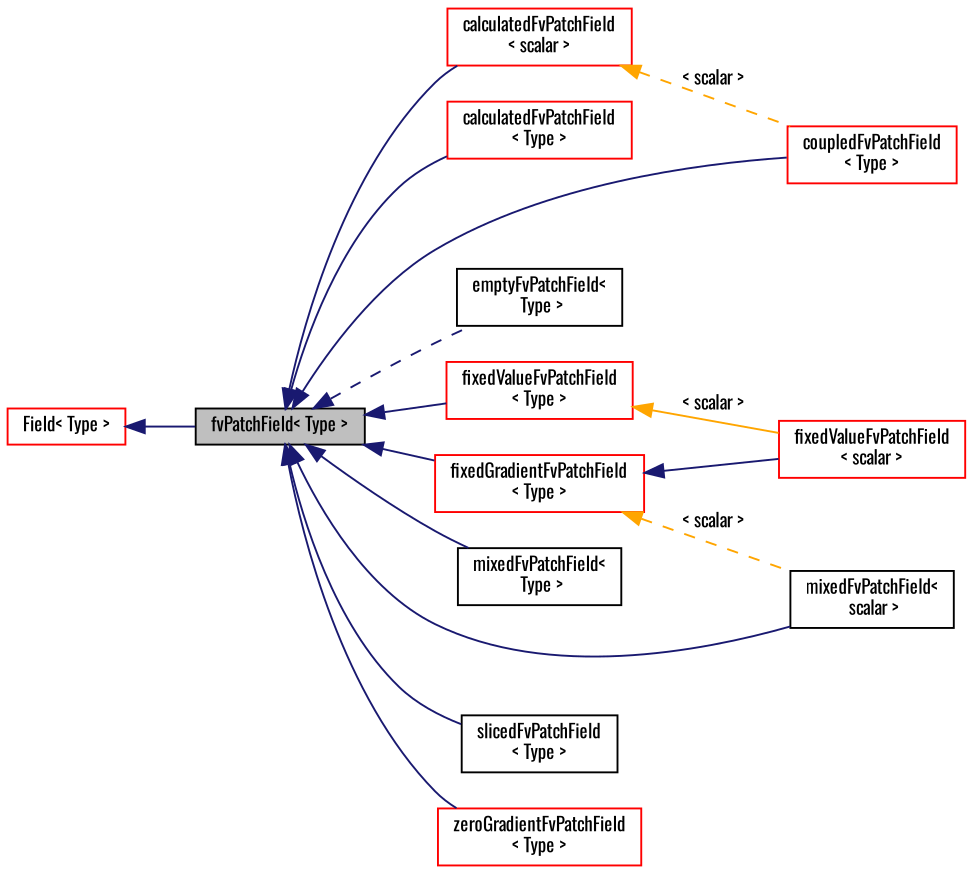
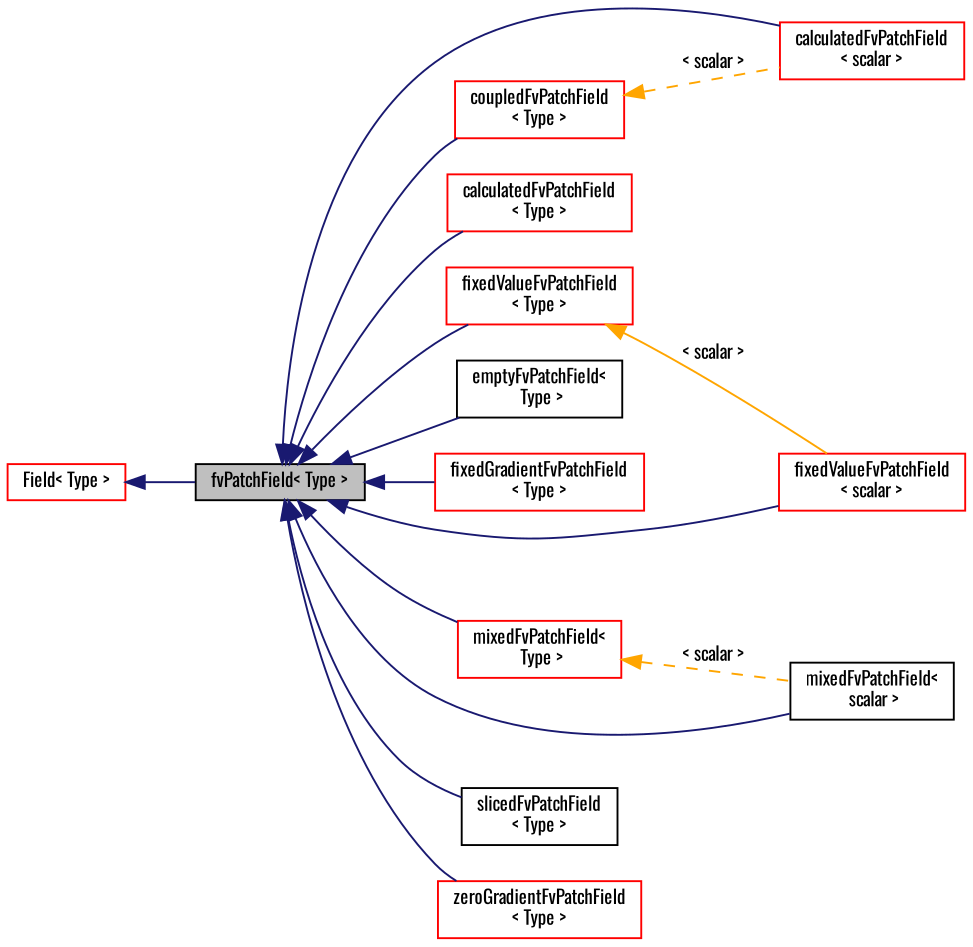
edge "coupledFvPatchField < Type >" -> "calculatedFvPatchField < scalar >": reversed
edge "emptyFvPatchField< Type >" -> "fvPatchField< Type >": style dashed -> solid
edge "fixedValueFvPatchField < scalar >" -> "fixedGradientFvPatchField < Type >": now "fixedValueFvPatchField < scalar >" -> "fvPatchField< Type >"
edge "mixedFvPatchField< scalar >" -> "fixedGradientFvPatchField < Type >": now "mixedFvPatchField< scalar >" -> "mixedFvPatchField< Type >"
node "mixedFvPatchField< Type >": color black -> red
